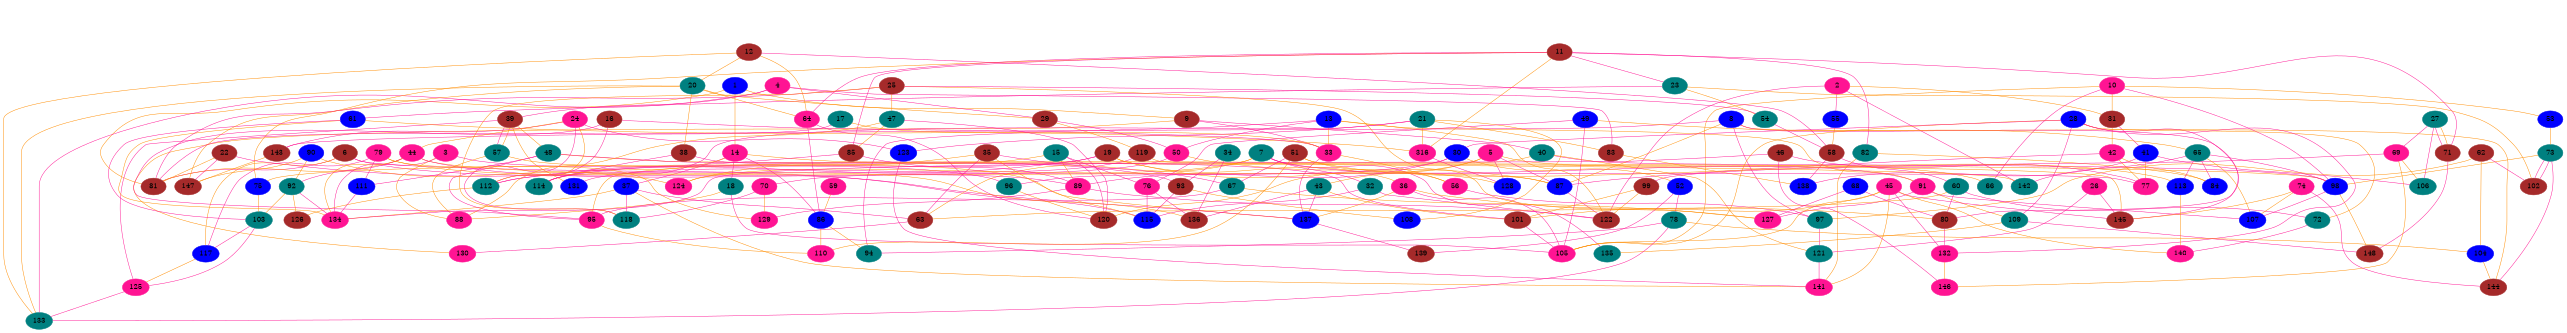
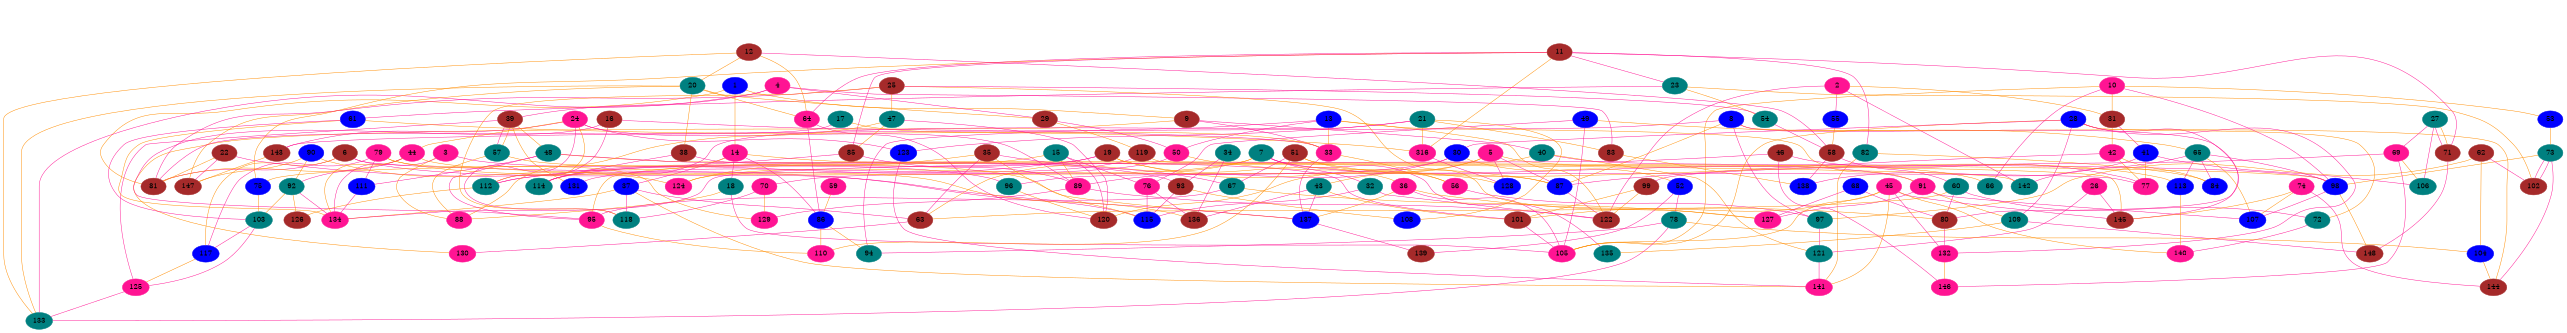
edge "44" -- "89": now "24" -- "89"
edge "69" -- "146": color darkorange -> deeppink
